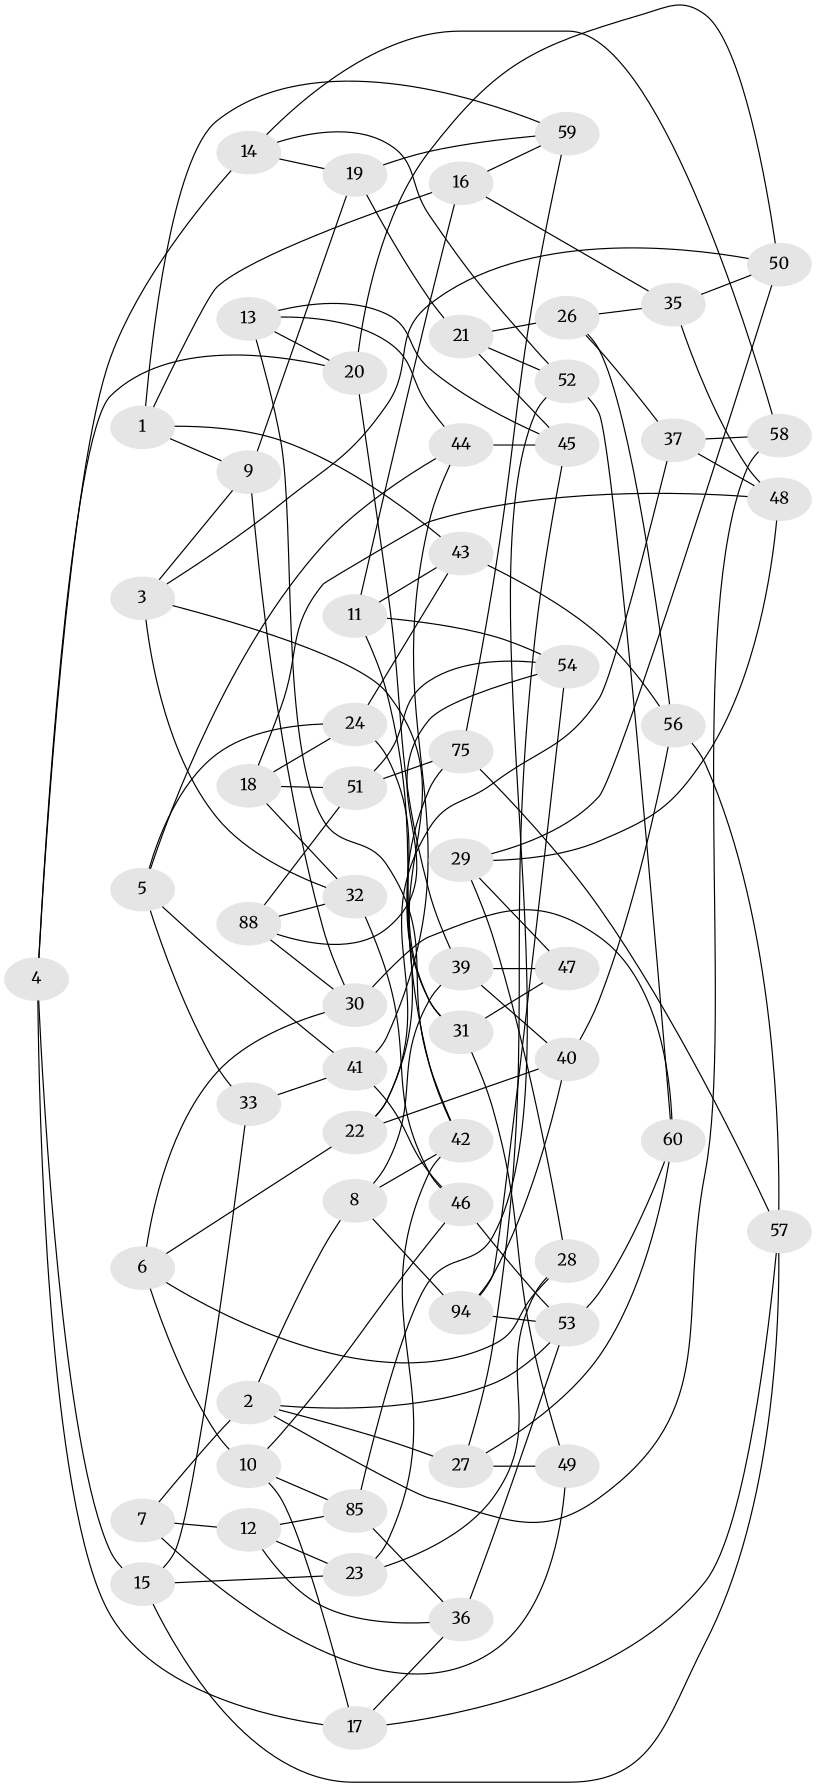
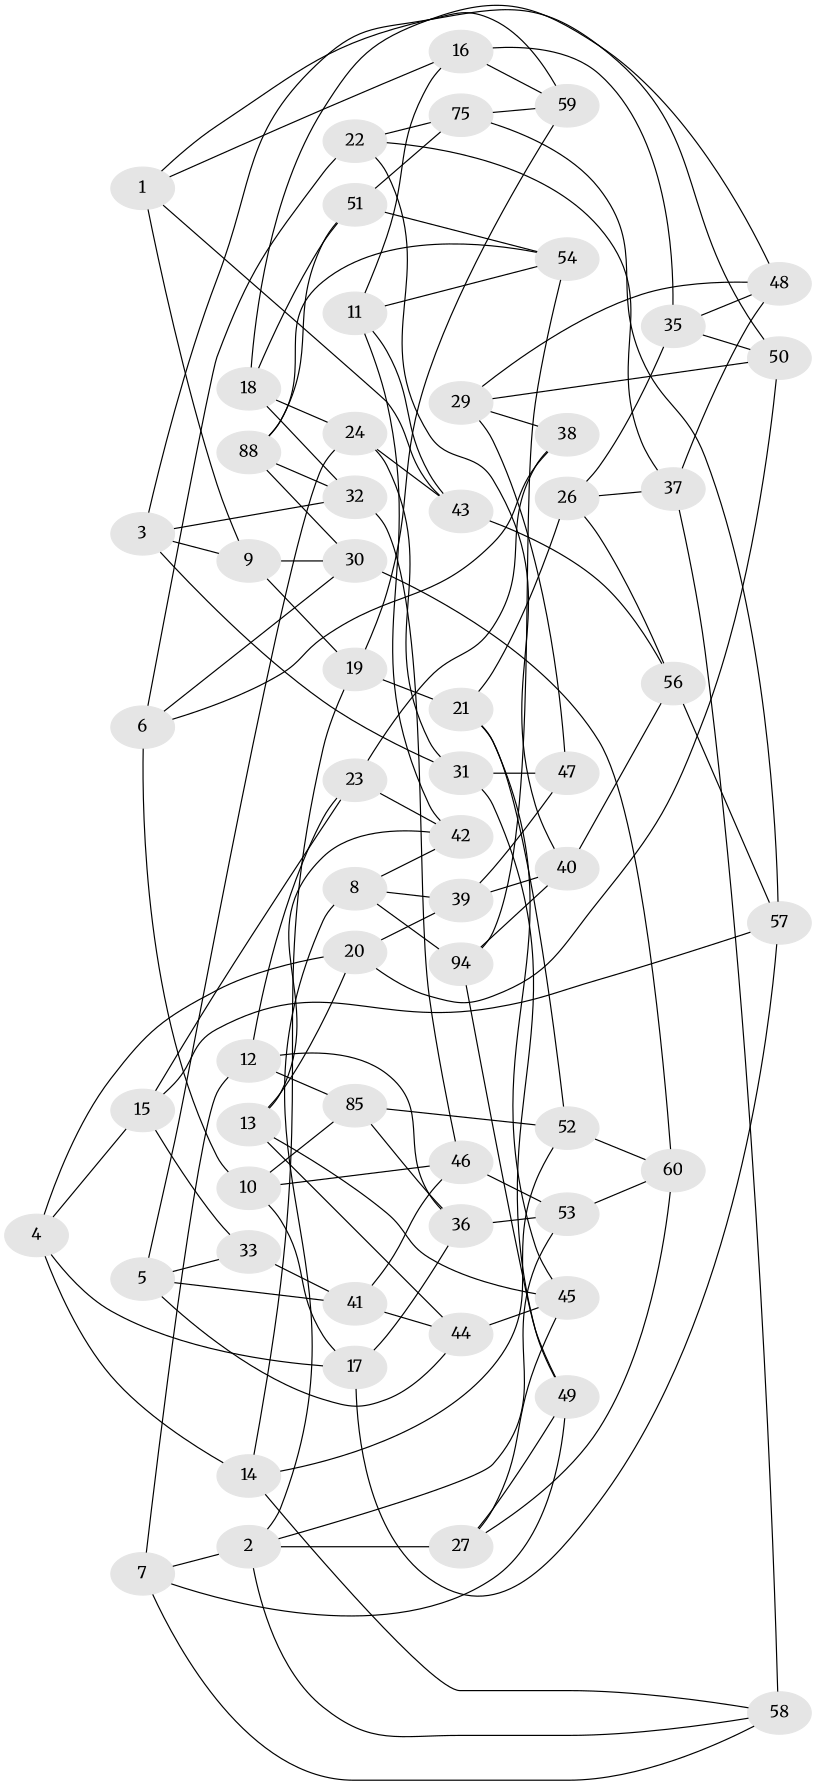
node "28": label "28" -> "38"
edge "94" -- "53": now "94" -- "49"
edge "7" -- "58": added
